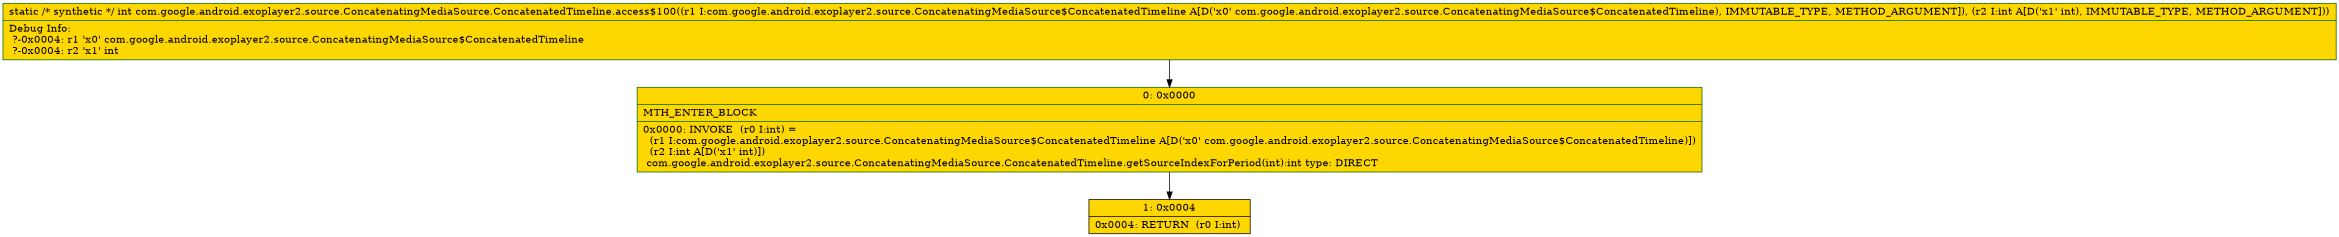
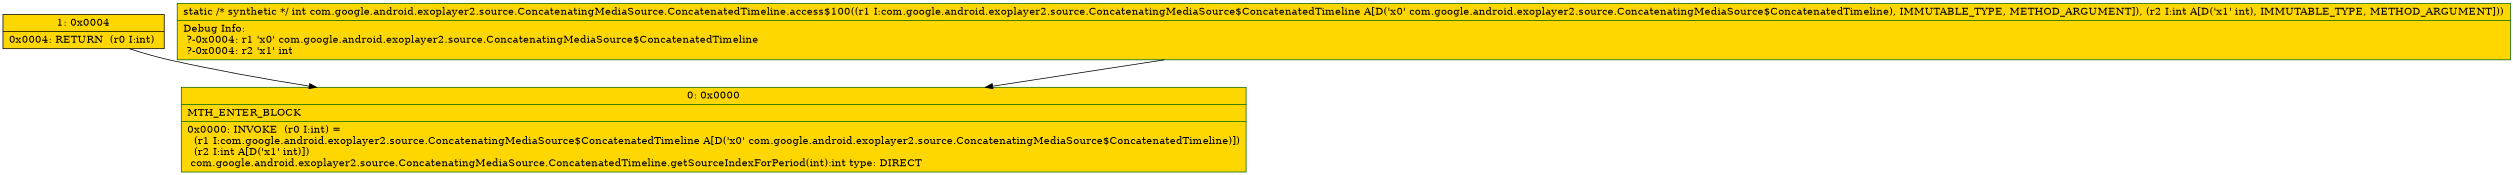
edge "0: 0x0000" -> "1: 0x0004": reversed
